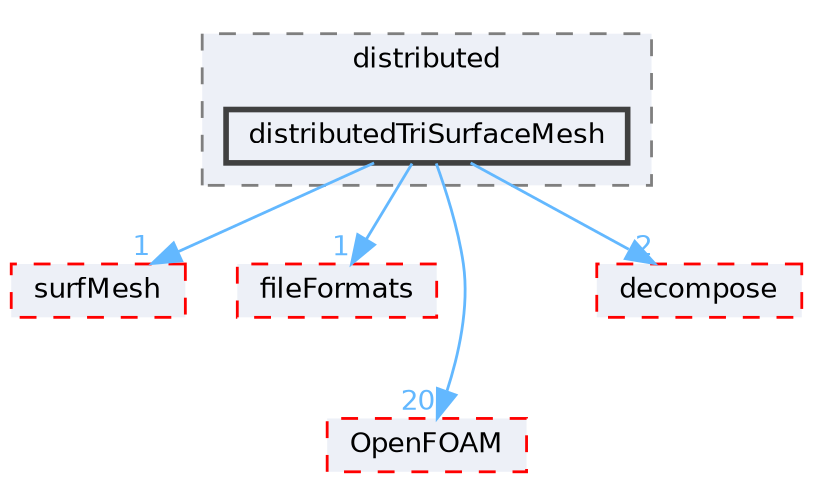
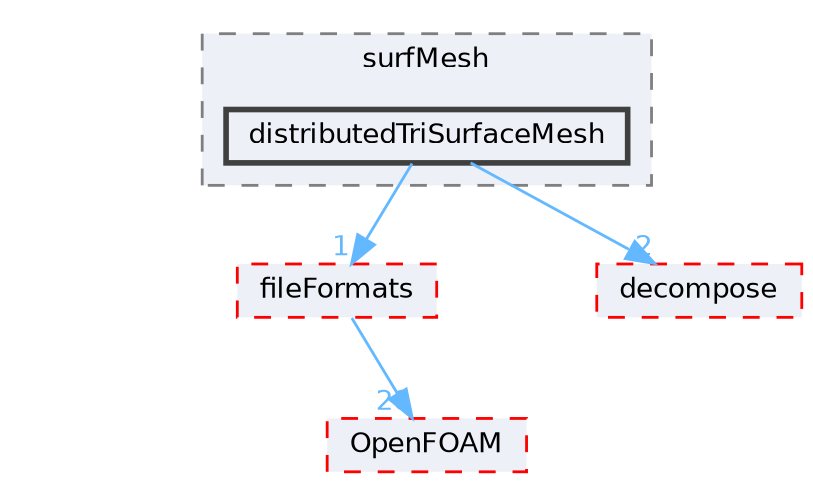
cluster "distributed": label "distributed" -> "surfMesh"
edge "distributedTriSurfaceMesh" -> "OpenFOAM": now "fileFormats" -> "OpenFOAM"
node "surfMesh": removed
